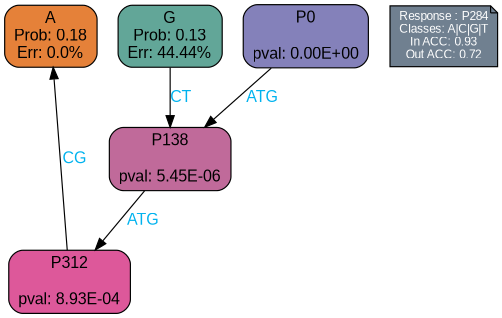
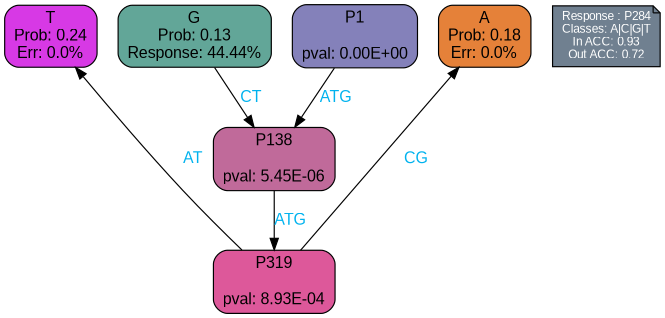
node "T Prob: 0.24 Err: 0.0%": added
node "G Prob: 0.13 Err: 44.44%": label "G Prob: 0.13 Err: 44.44%" -> "G Prob: 0.13 Response: 44.44%"
node "P0 pval: 0.00E+00": label "P0 pval: 0.00E+00" -> "P1 pval: 0.00E+00"
node "P312 pval: 8.93E-04": label "P312 pval: 8.93E-04" -> "P319 pval: 8.93E-04"
